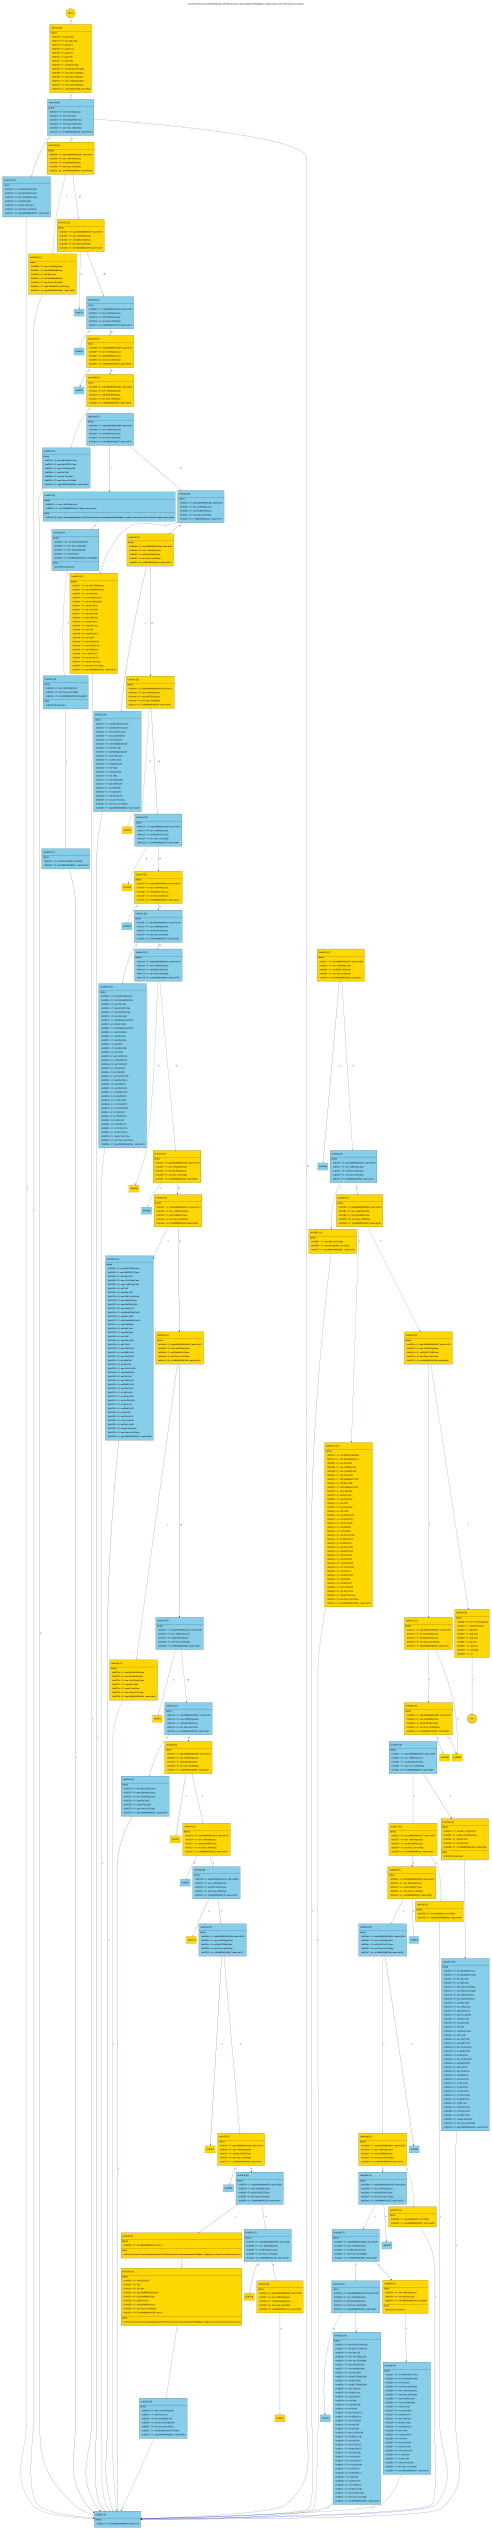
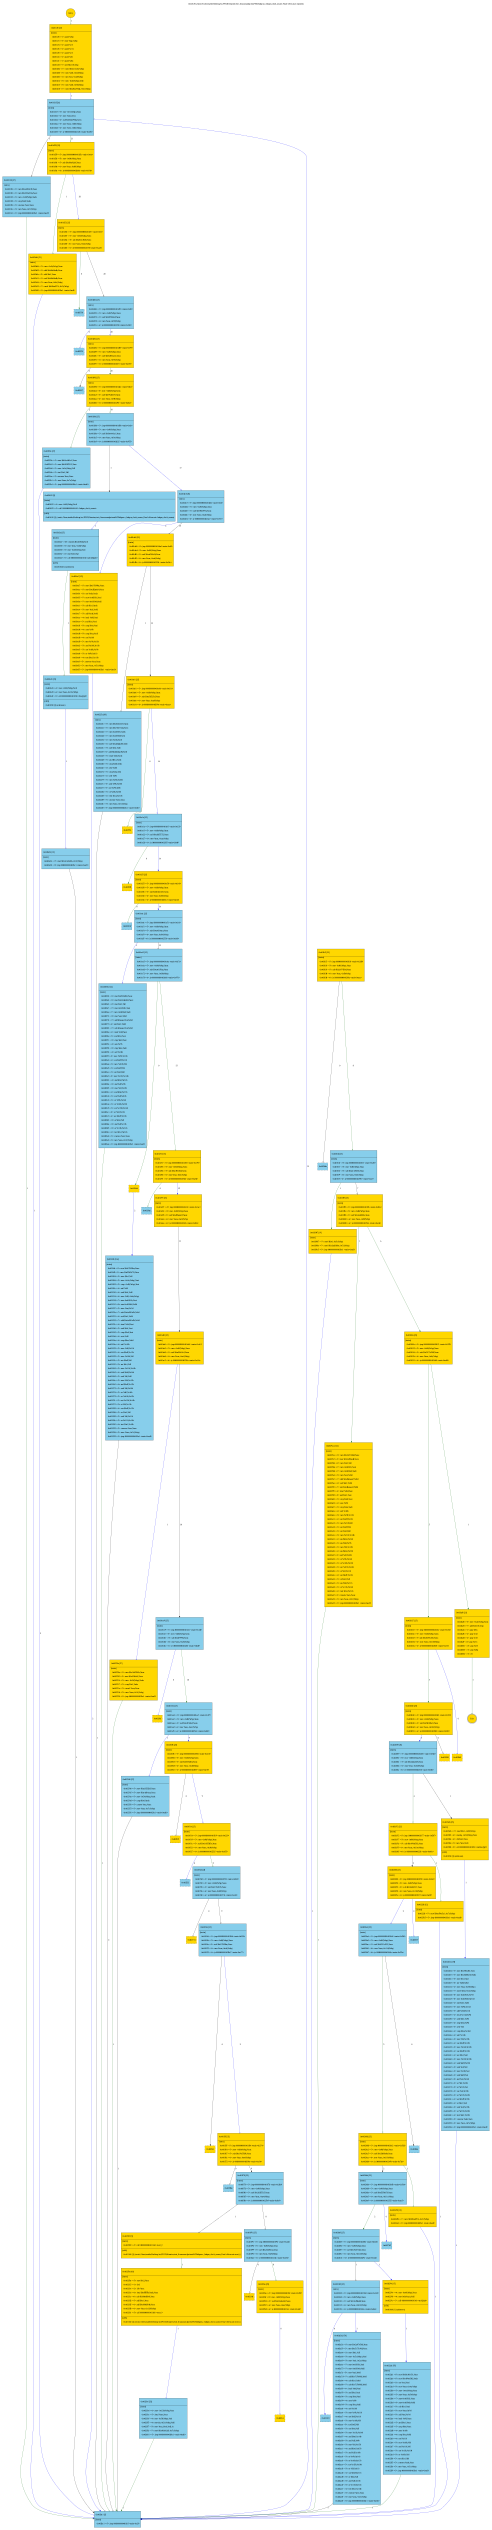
edge "0x401d9d [25]" -> "0x401db6 [25]": added, label "18"
edge "0x401e97 [25]" -> "0x4024fa [164]": now "0x402660" -> "0x4024fa [164]"
edge "0x402040 [25]" -> "0x402b05": now "0x402040 [25]" -> "0x402059 [25]"
